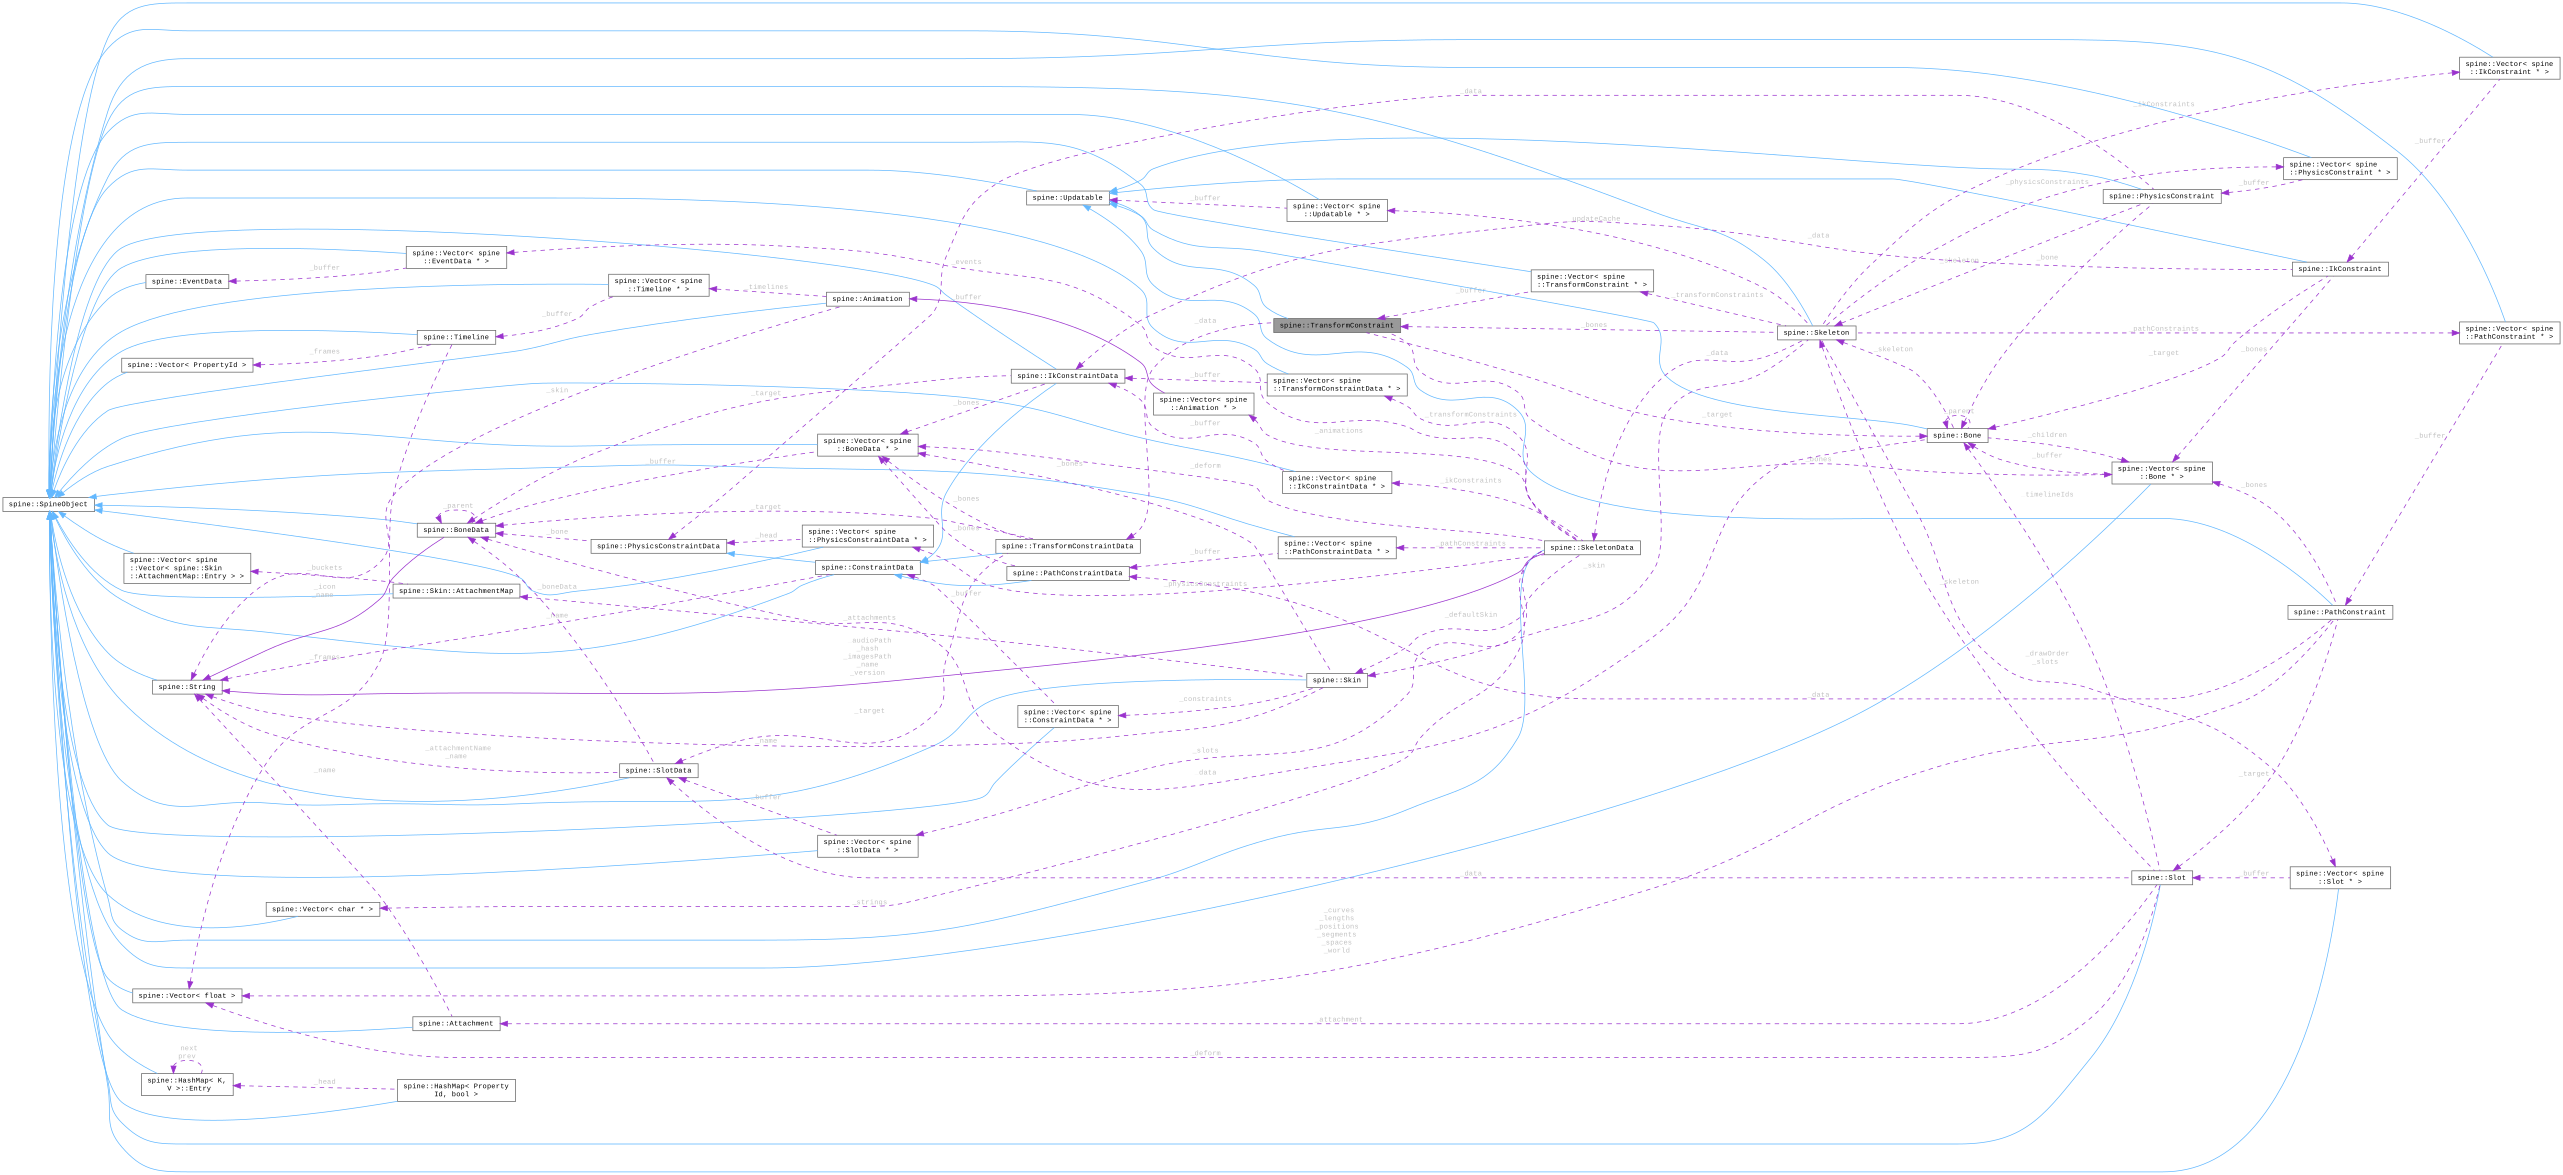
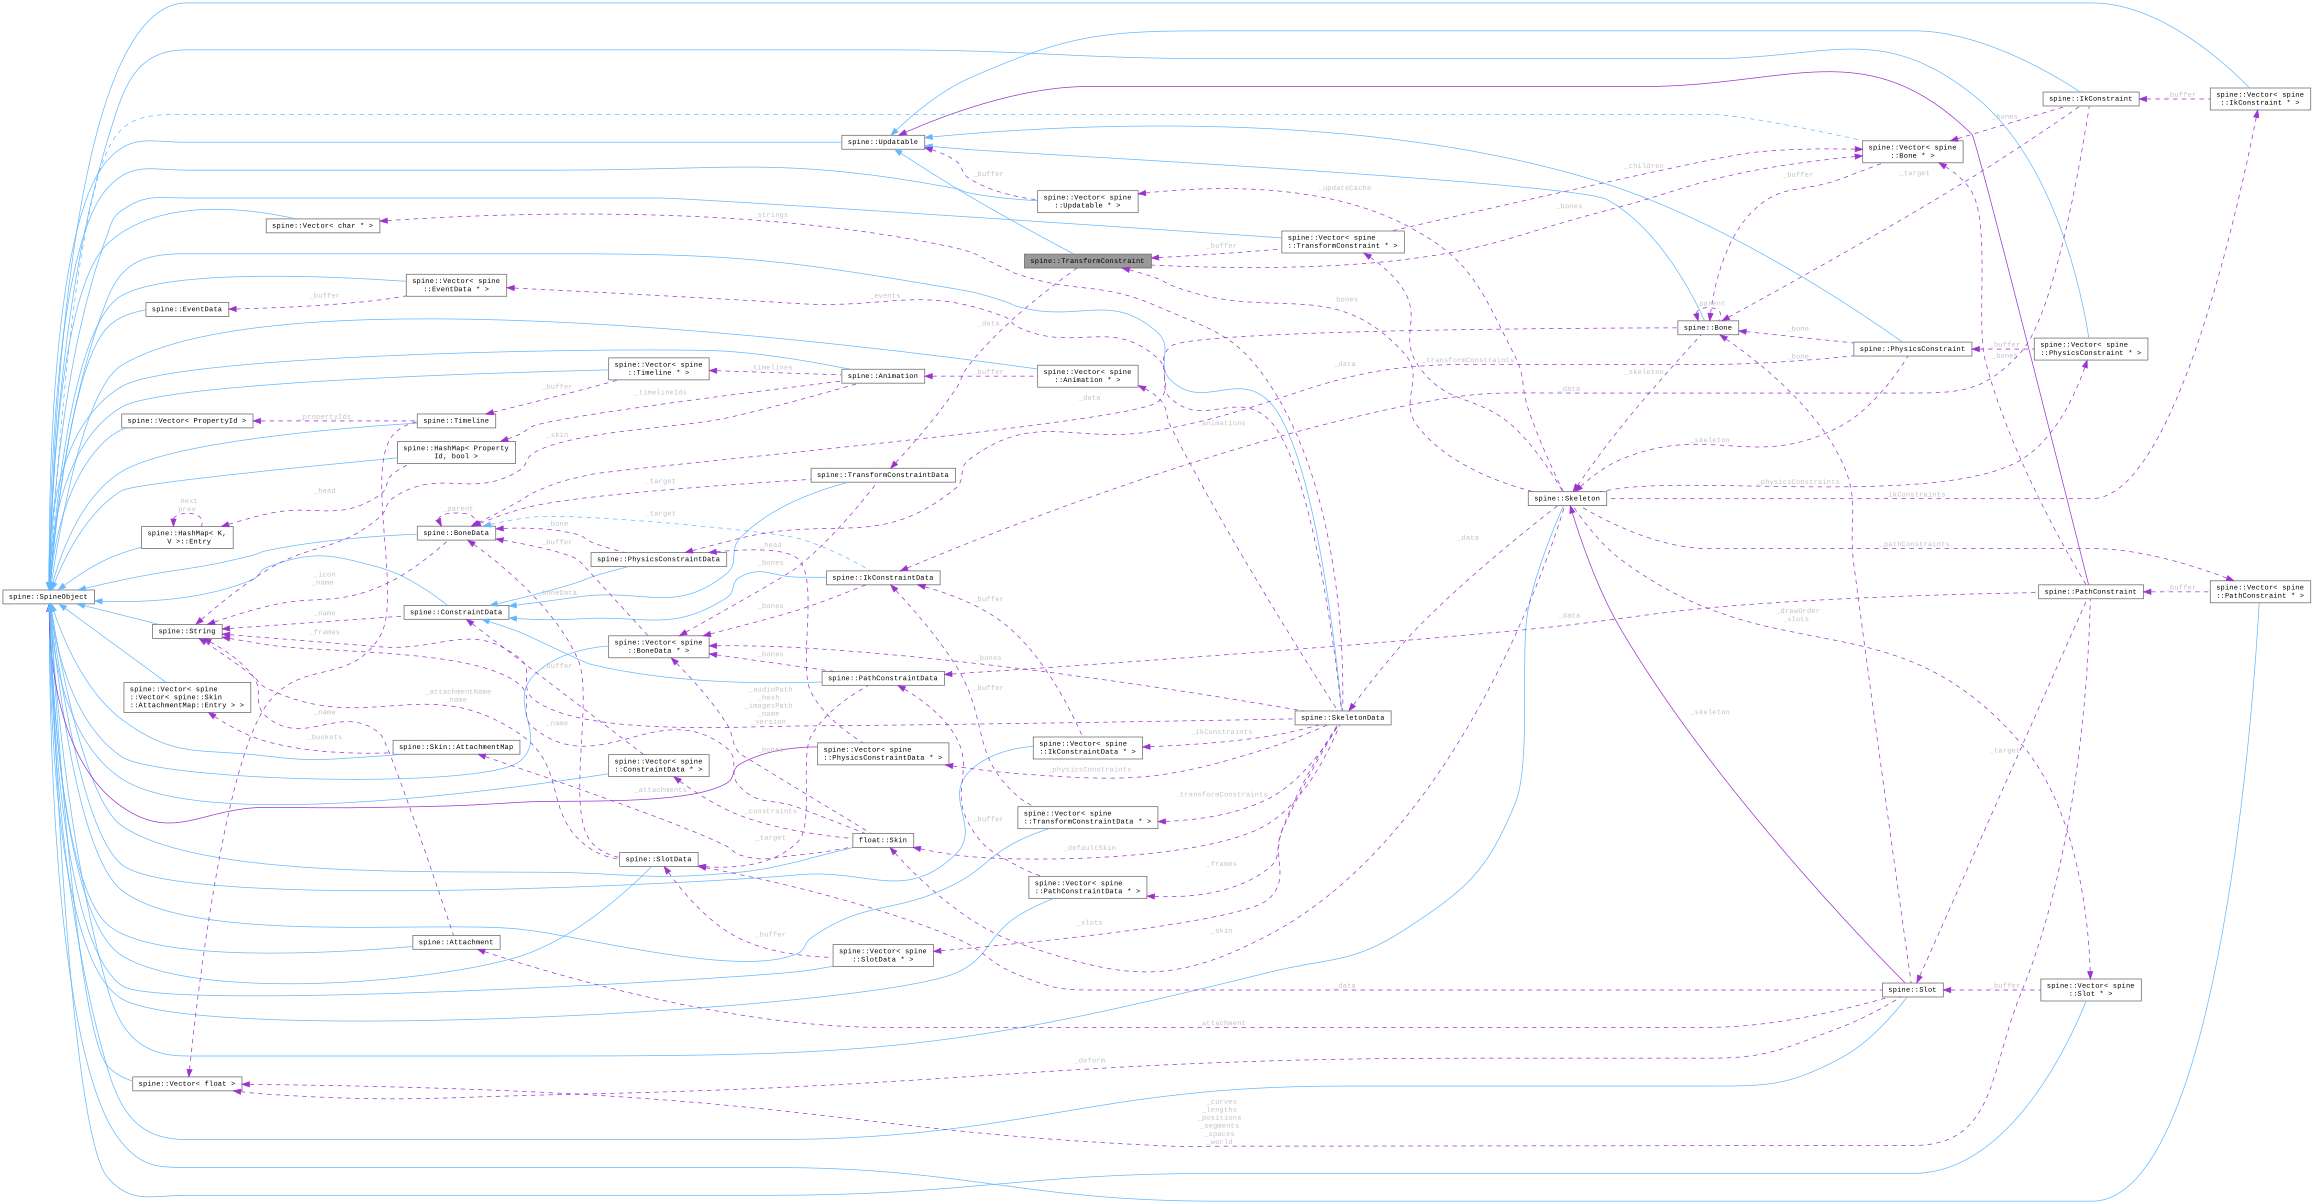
edge "spine::IkConstraintData" -> "spine::SpineObject": now "spine::Vector< spine ::Animation * >" -> "spine::SpineObject"
edge "spine::Vector< spine ::Animation * >" -> "spine::Animation": style solid -> dashed
edge "spine::Timeline" -> "spine::Vector< PropertyId >": label " _frames" -> " _propertyIds"
edge "spine::Animation" -> "spine::HashMap< Property Id, bool >": added, label "_timelineIds"
edge "spine::IkConstraintData" -> "spine::BoneData": color darkorchid3 -> steelblue1
edge "spine::TransformConstraint" -> "spine::Bone": removed, label "_target"
edge "spine::Bone" -> "spine::Vector< spine ::Bone * >": now "spine::Vector< spine ::TransformConstraint * >" -> "spine::Vector< spine ::Bone * >"
edge "spine::SkeletonData" -> "spine::Vector< spine ::BoneData * >": label " _deform" -> " _bones"
edge "spine::Slot" -> "spine::Bone": label " _timelineIds" -> " _bone"
edge "spine::PathConstraint" -> "spine::Updatable": color steelblue1 -> darkorchid3
edge "spine::SkeletonData" -> "spine::Vector< spine ::PathConstraintData * >": label " _pathConstraints" -> " _frames"
edge "spine::ConstraintData" -> "spine::PhysicsConstraintData": reversed
edge "spine::Vector< spine ::PhysicsConstraintData * >" -> "spine::SpineObject": color steelblue1 -> darkorchid3
edge "spine::BoneData" -> "spine::String": style solid -> dashed
edge "spine::Slot" -> "spine::Skeleton": style dashed -> solid
edge "spine::SkeletonData" -> "spine::String": style solid -> dashed
node "spine::Skin": label "spine::Skin" -> "float::Skin"
edge "spine::TransformConstraintData" -> "spine::SlotData": now "spine::PathConstraintData" -> "spine::SlotData"
edge "spine::Vector< spine ::Bone * >" -> "spine::SpineObject": style solid -> dashed
